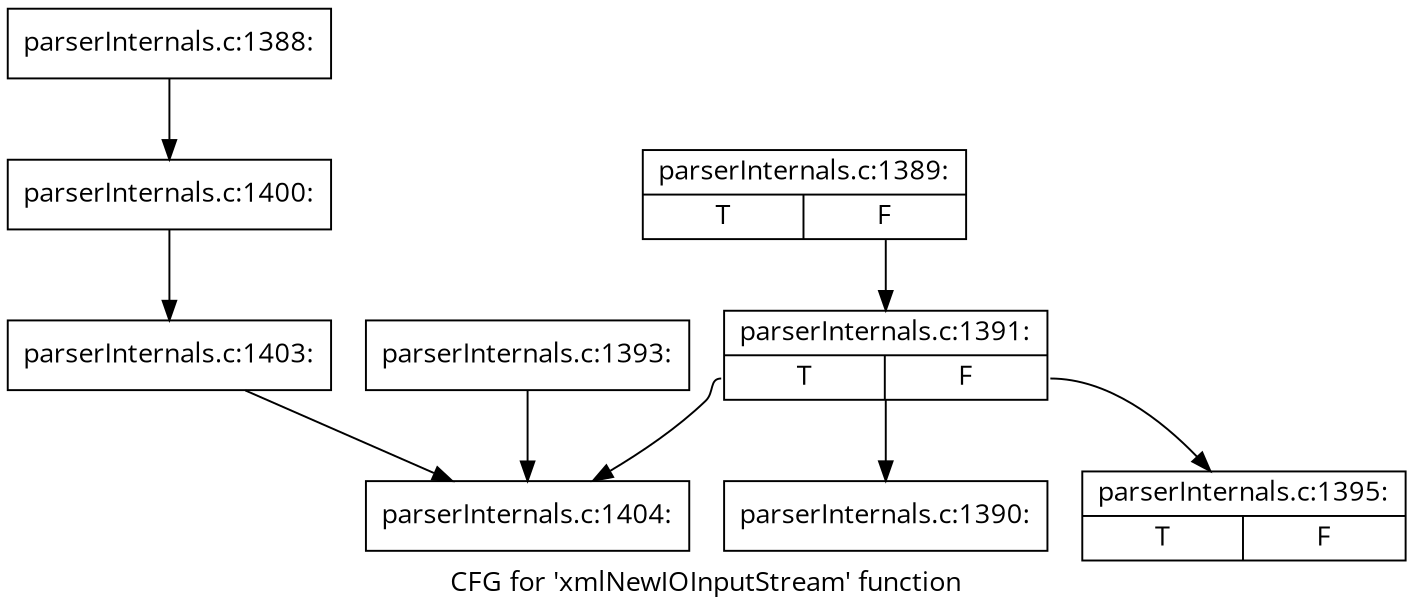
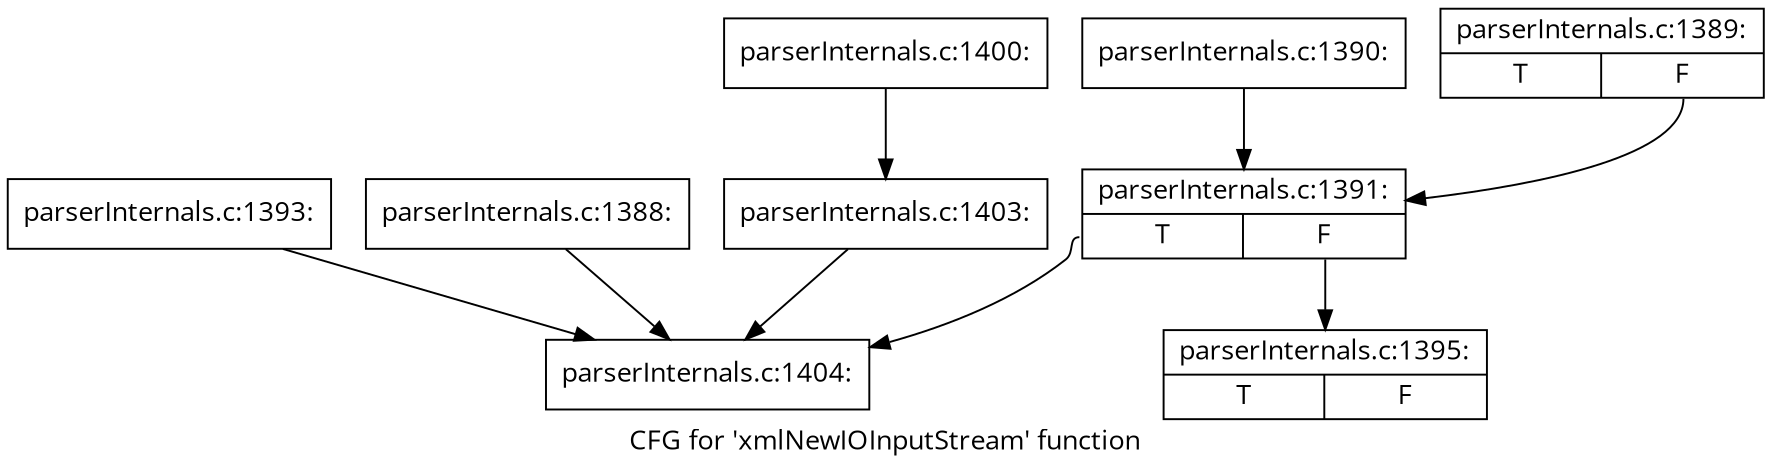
edge "parserInternals.c:1388:" -> "parserInternals.c:1400:": now "parserInternals.c:1388:" -> "parserInternals.c:1404:"
edge "parserInternals.c:1391:" -> "parserInternals.c:1390:": reversed
